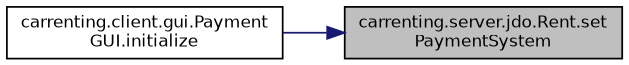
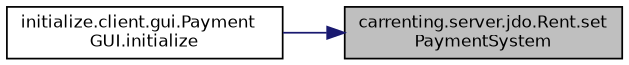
node "carrenting.client.gui.Payment GUI.initialize": label "carrenting.client.gui.Payment GUI.initialize" -> "initialize.client.gui.Payment GUI.initialize"
